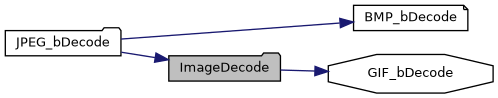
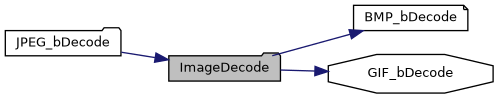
edge "JPEG_bDecode" -> "BMP_bDecode": now "ImageDecode" -> "BMP_bDecode"
